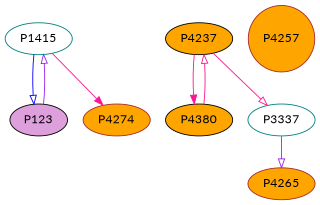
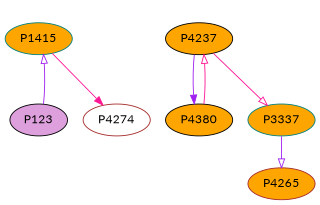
node "P1415": fillcolor white -> orange
node "P4257": removed
edge "P1415" -> "P123": removed
edge "P4237" -> "P4380": color deeppink -> purple
node "P4274": fillcolor orange -> white
node "P3337": fillcolor white -> orange
